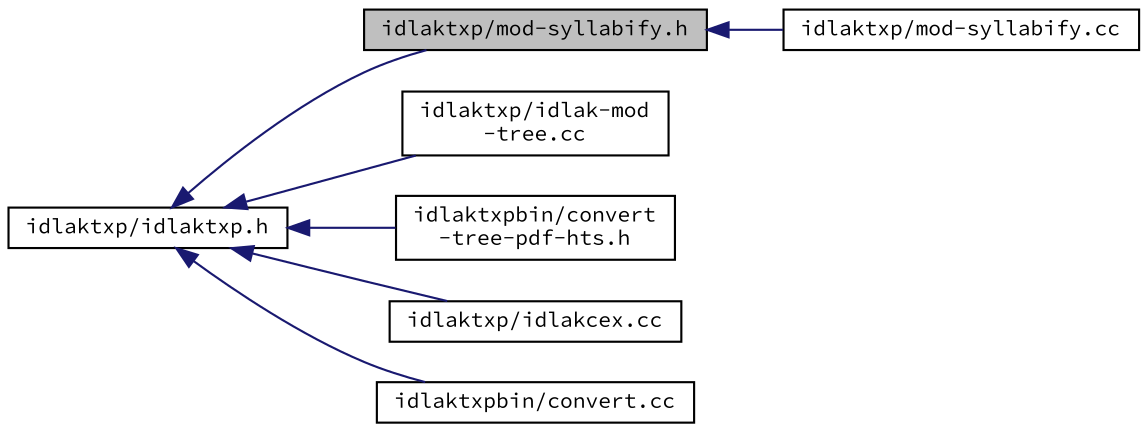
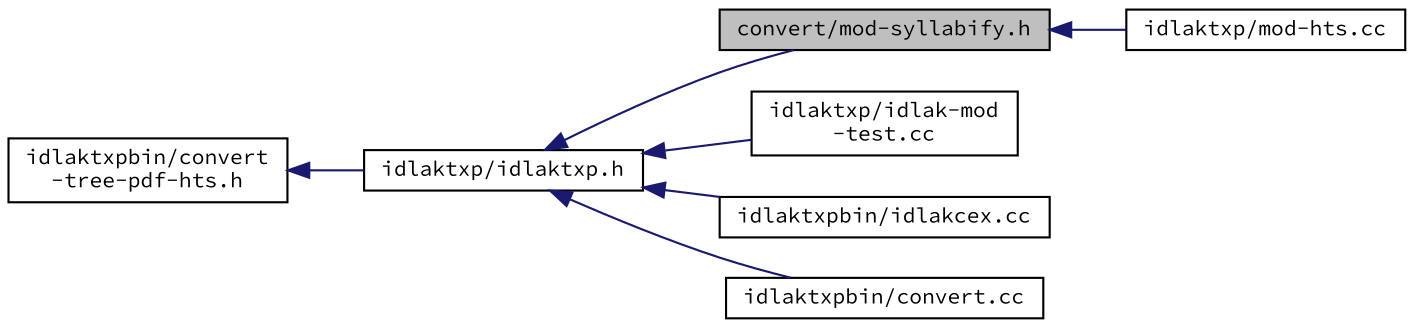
node "idlaktxp/mod-syllabify.h": label "idlaktxp/mod-syllabify.h" -> "convert/mod-syllabify.h"
node "idlaktxp/mod-syllabify.cc": label "idlaktxp/mod-syllabify.cc" -> "idlaktxp/mod-hts.cc"
node "idlaktxp/idlak-mod -tree.cc": label "idlaktxp/idlak-mod -tree.cc" -> "idlaktxp/idlak-mod -test.cc"
edge "idlaktxpbin/convert -tree-pdf-hts.h" -> "idlaktxp/idlaktxp.h": reversed
node "idlaktxp/idlakcex.cc": label "idlaktxp/idlakcex.cc" -> "idlaktxpbin/idlakcex.cc"
